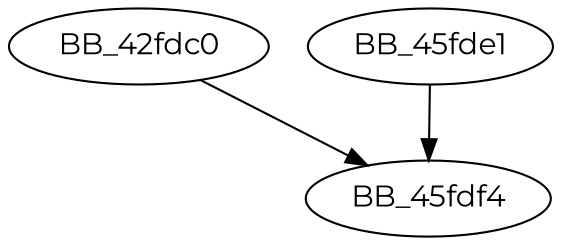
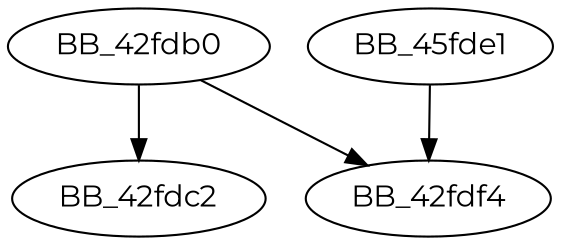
node "BB_42fdc0": label "BB_42fdc0" -> "BB_42fdb0"
node "BB_42fdc2": added
node "BB_45fdf4": label "BB_45fdf4" -> "BB_42fdf4"
